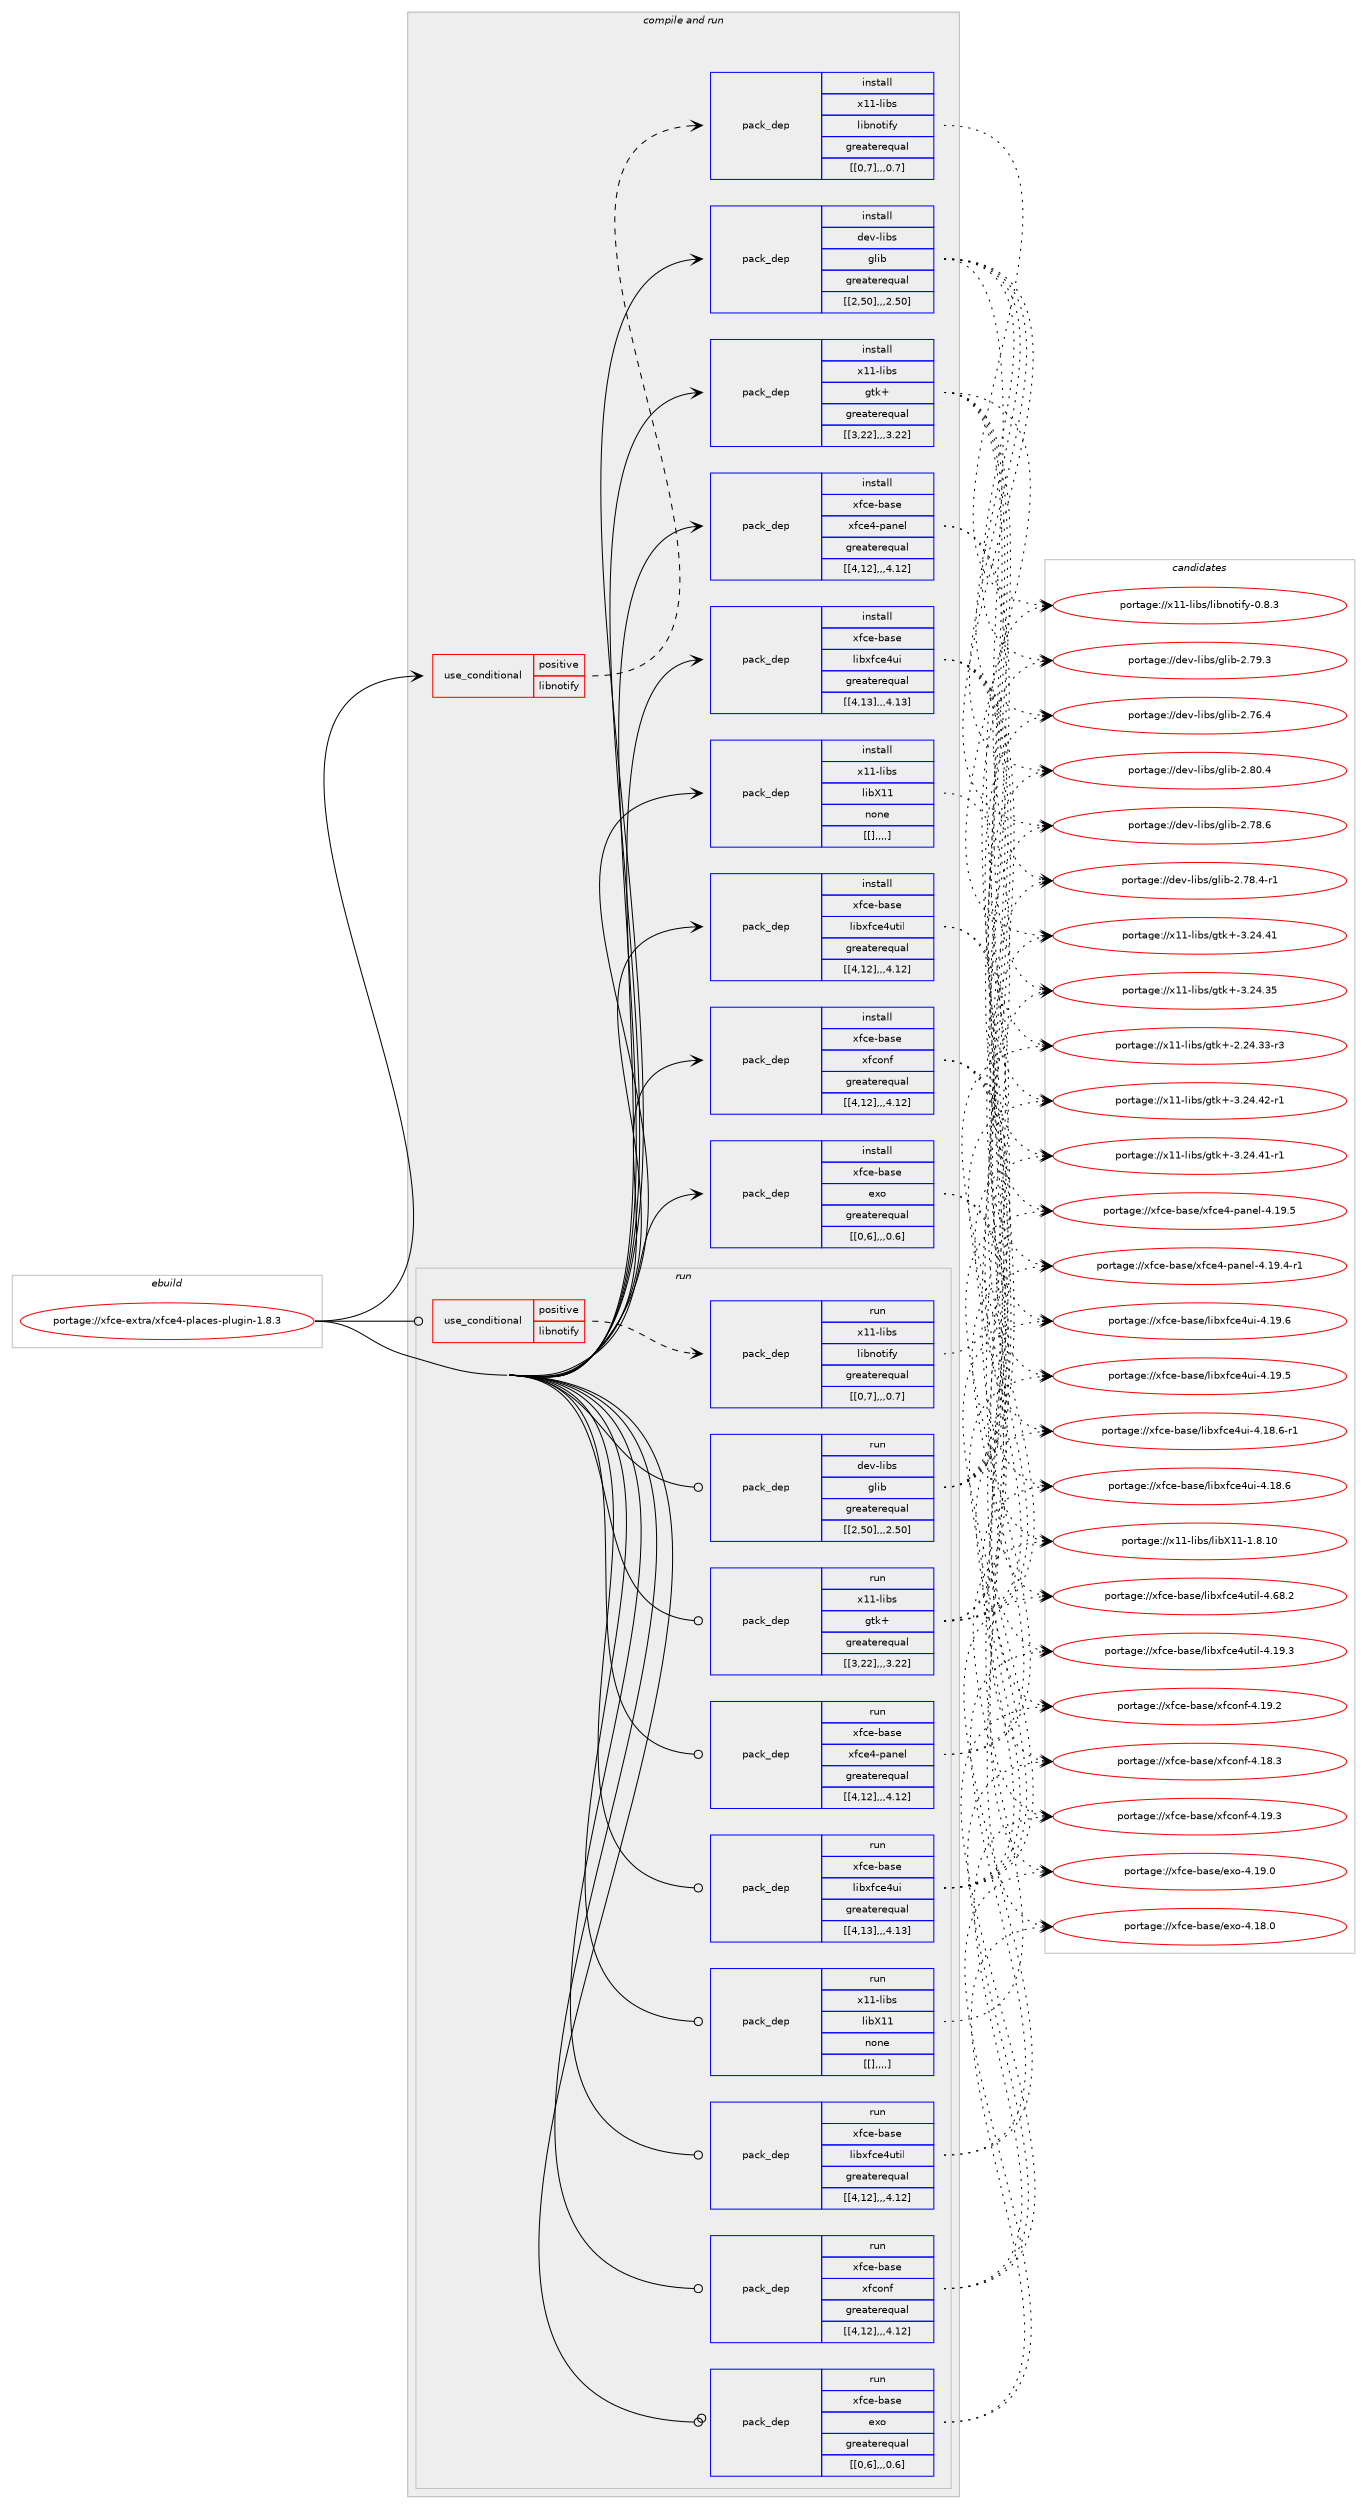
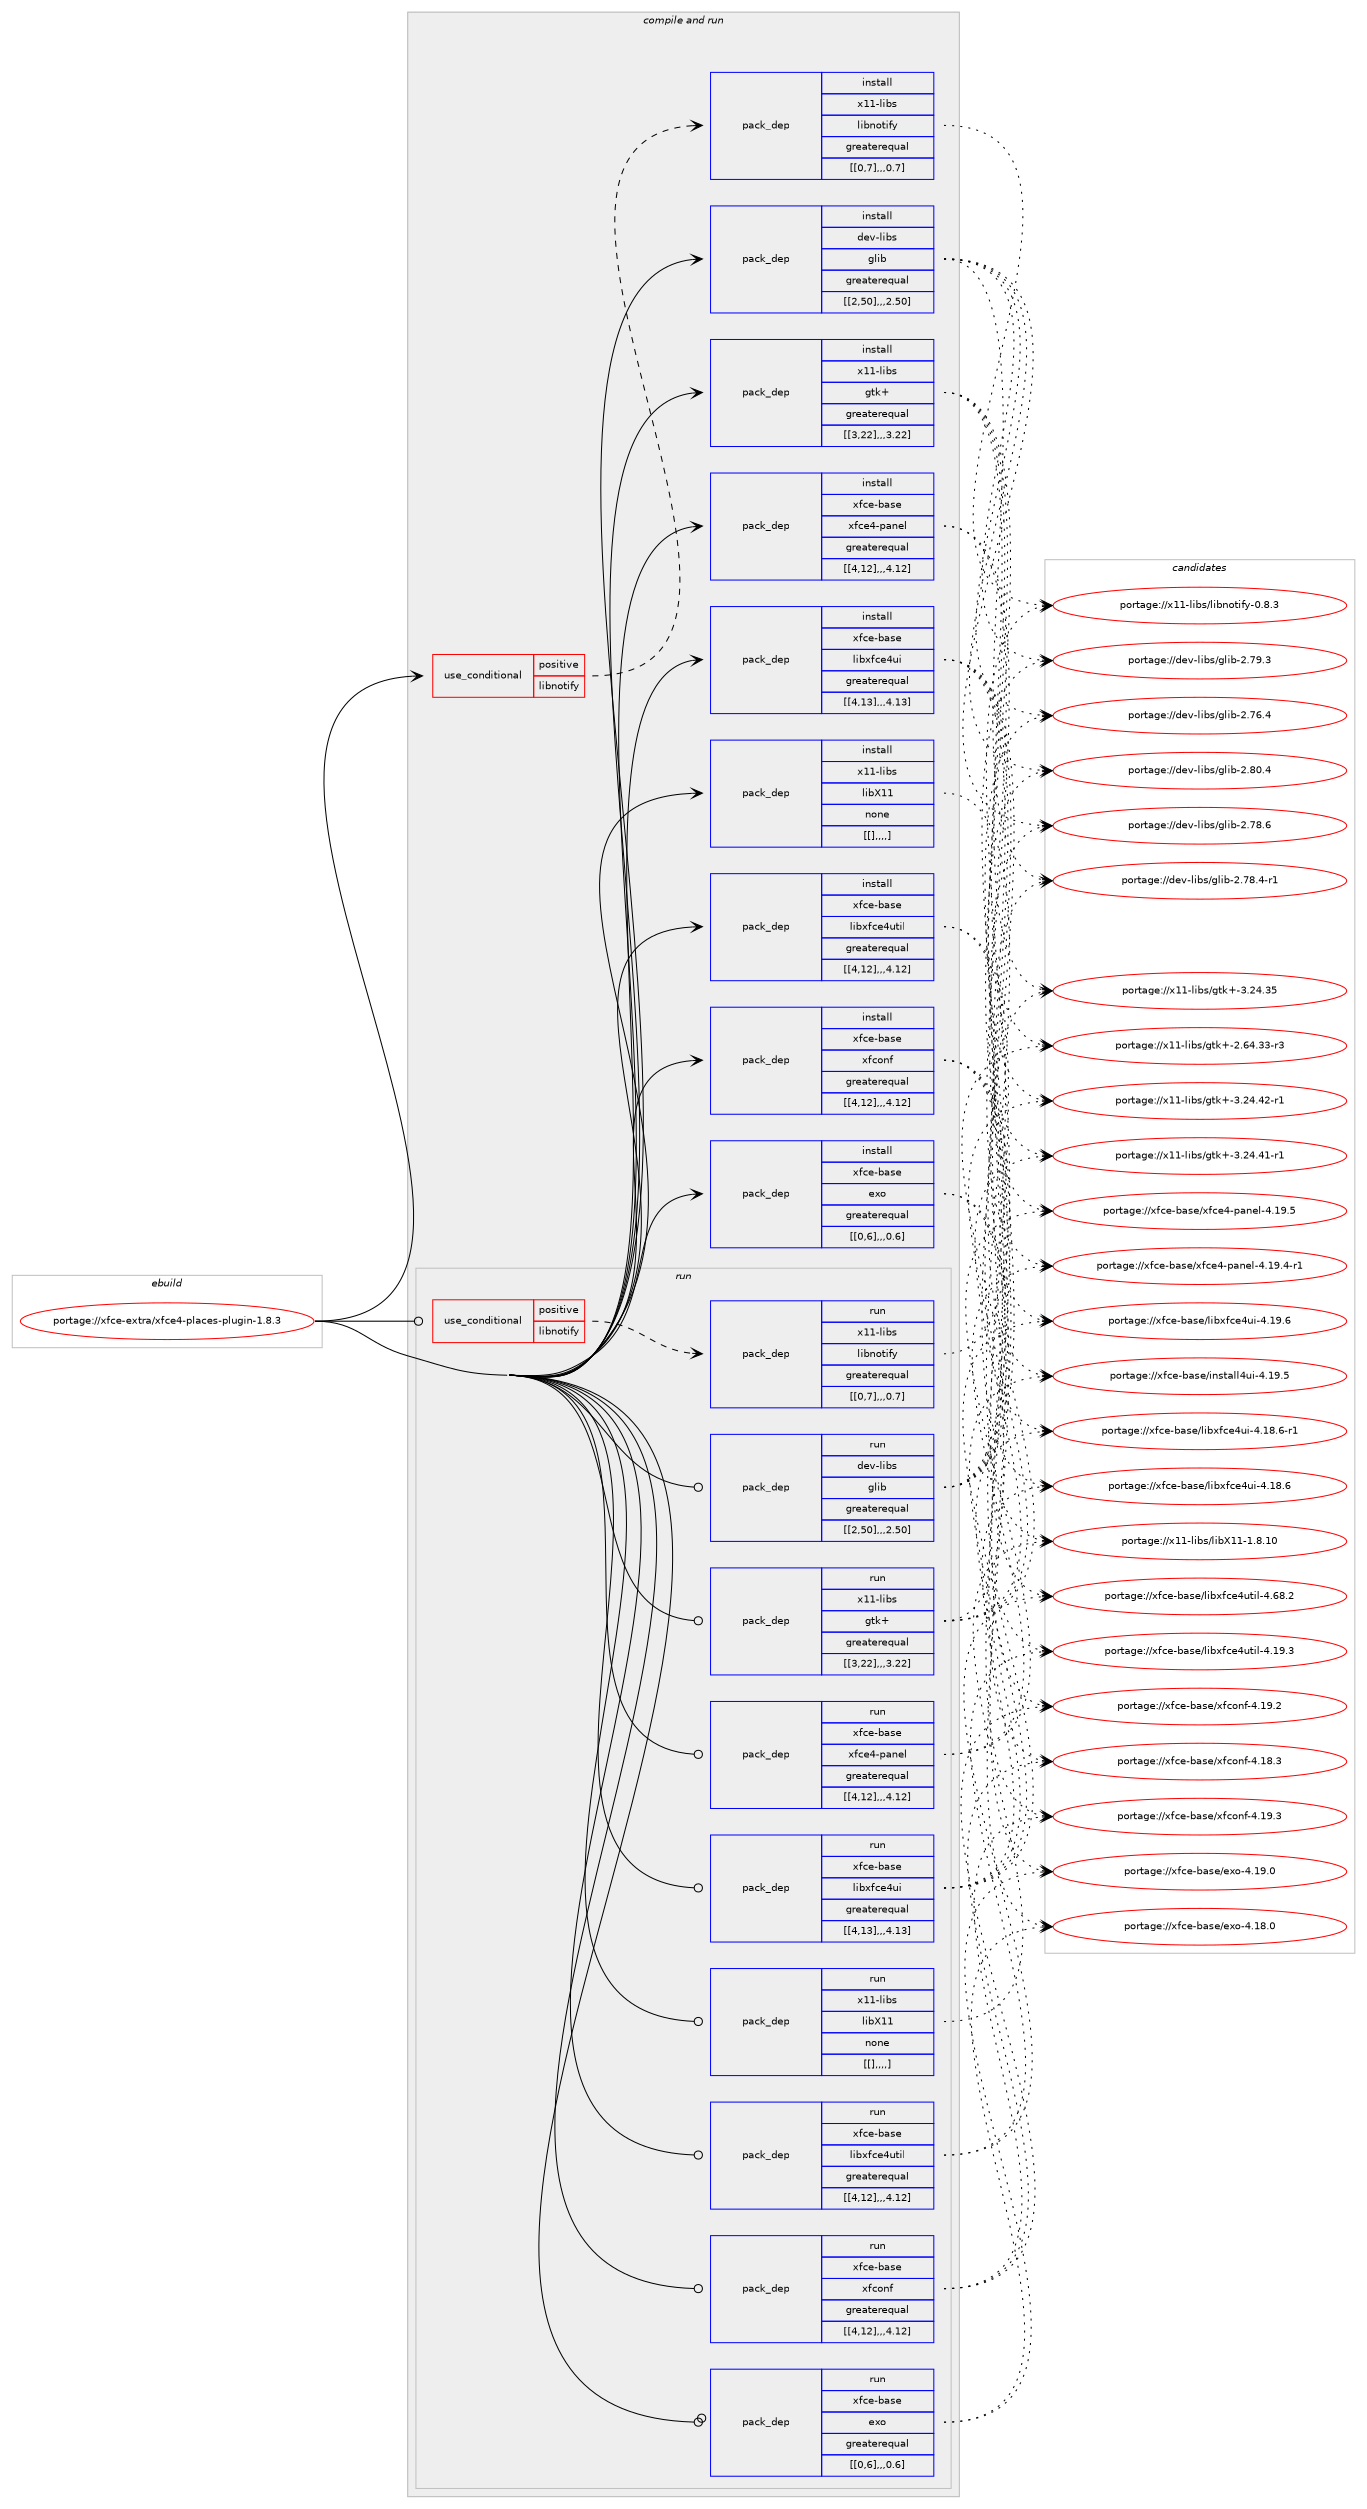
node "portage://x11-libs/gtk+-3.24.41": removed
node "portage://x11-libs/gtk+-2.24.33-r3": label "portage://x11-libs/gtk+-2.24.33-r3" -> "portage://x11-libs/gtk+-2.64.33-r3"
node "portage://xfce-base/libxfce4ui-4.19.5": label "portage://xfce-base/libxfce4ui-4.19.5" -> "portage://xfce-base/install4ui-4.19.5"
